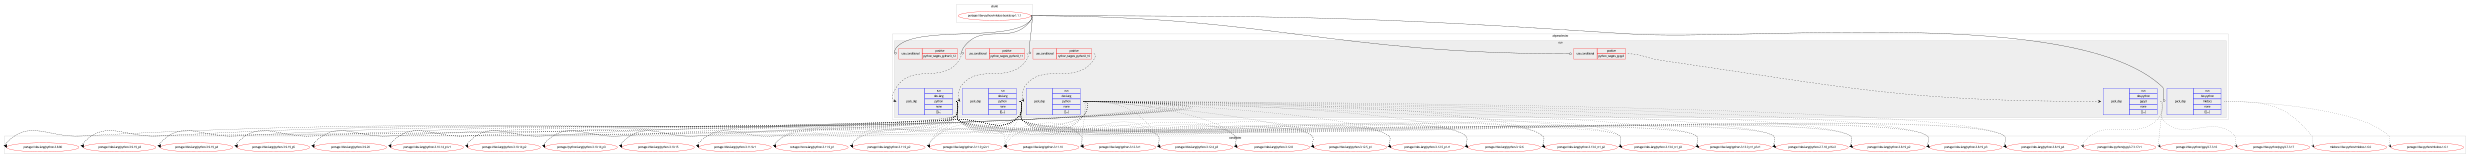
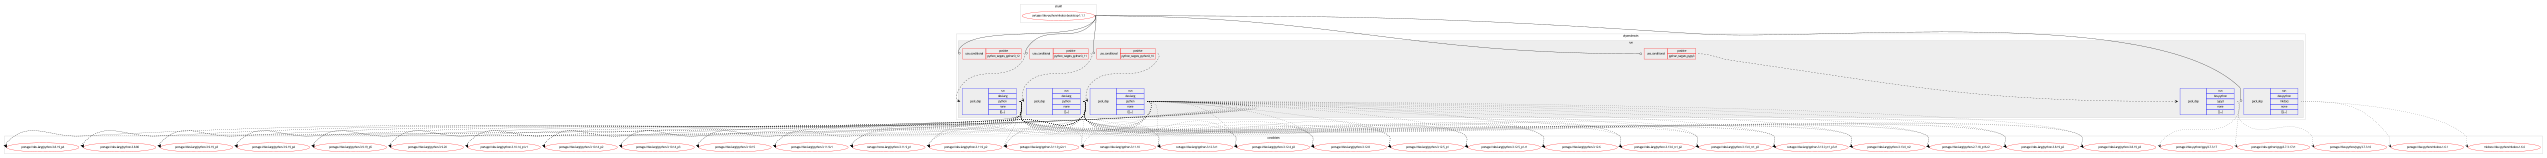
node "portage://python-lang/python-3.10.14_p3": label "portage://python-lang/python-3.10.14_p3" -> "portage://dev-lang/python-3.10.14_p3"
node "portage://dev-lang/python-3.13.0_rc2": added
